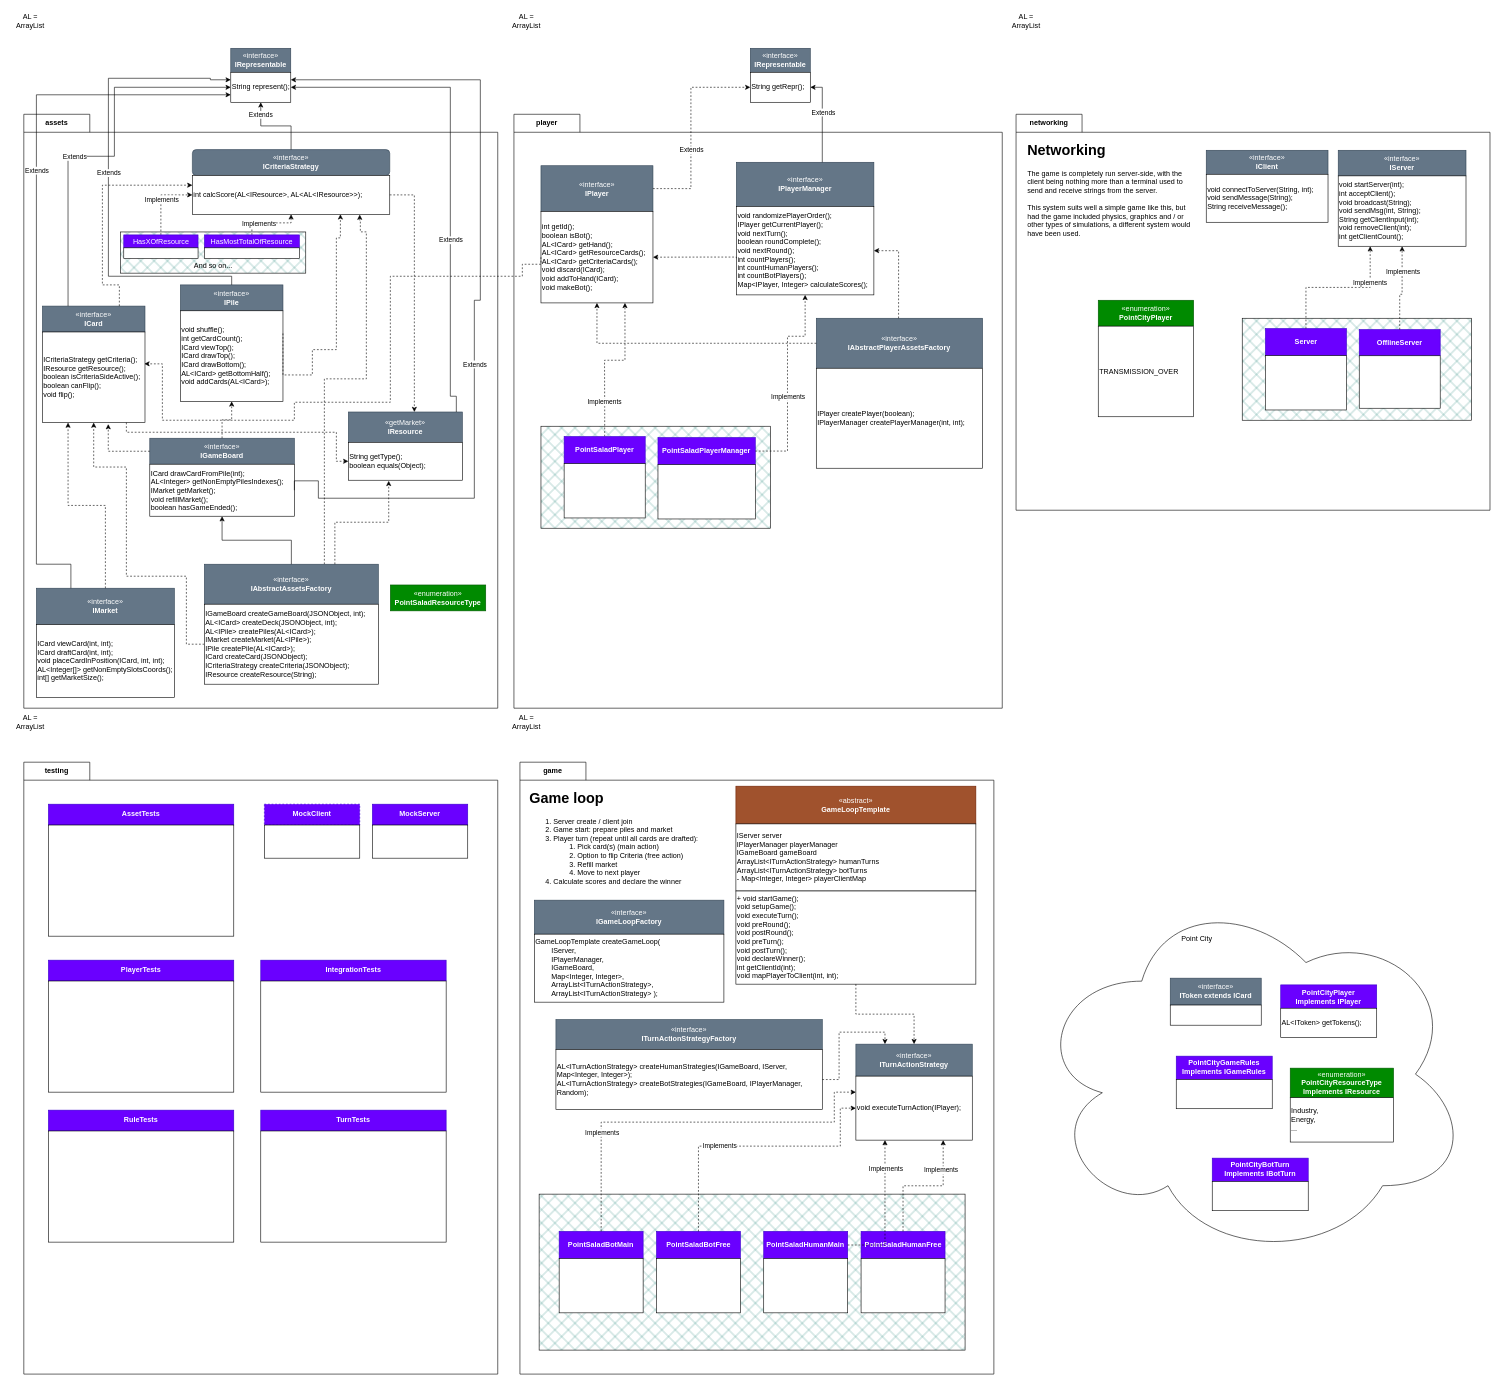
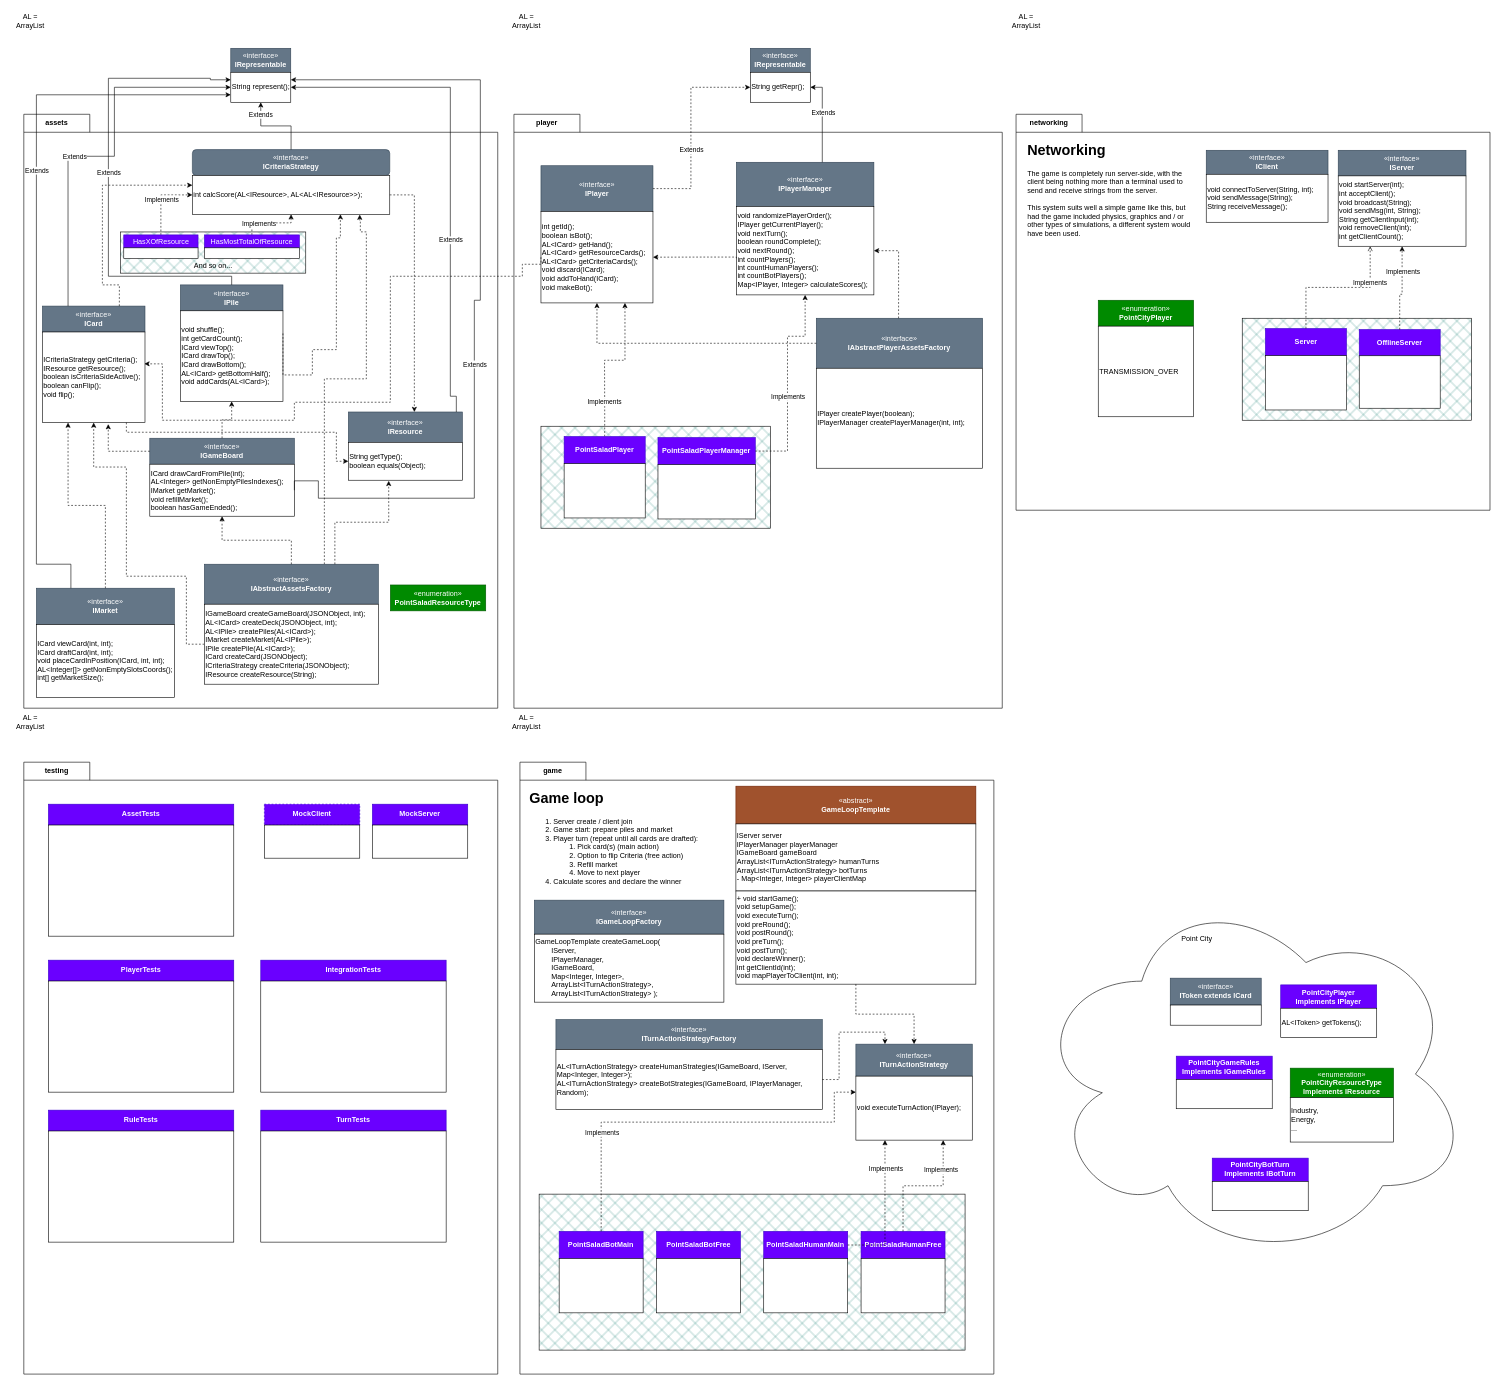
edge "Server" -> "void startServer(int); int acceptClient(); void broadcast(String); void sendMsg(int, String); String getClientInput(int); void removeClient(int); int getClientCount();": arrowhead classic -> open
node "«getMarket» IResource": label "«getMarket» IResource" -> "«interface» IResource"
edge "«interface» IAbstractAssetsFactory" -> "ICard drawCardFromPile(int); AL<Integer> getNonEmptyPilesIndexes(); IMarket getMarket(); void refillMarket(); boolean hasGameEnded();": style solid -> dashed
edge "PointSaladBotFree" -> "void executeTurnAction(IPlayer);": removed, label "Implements"
